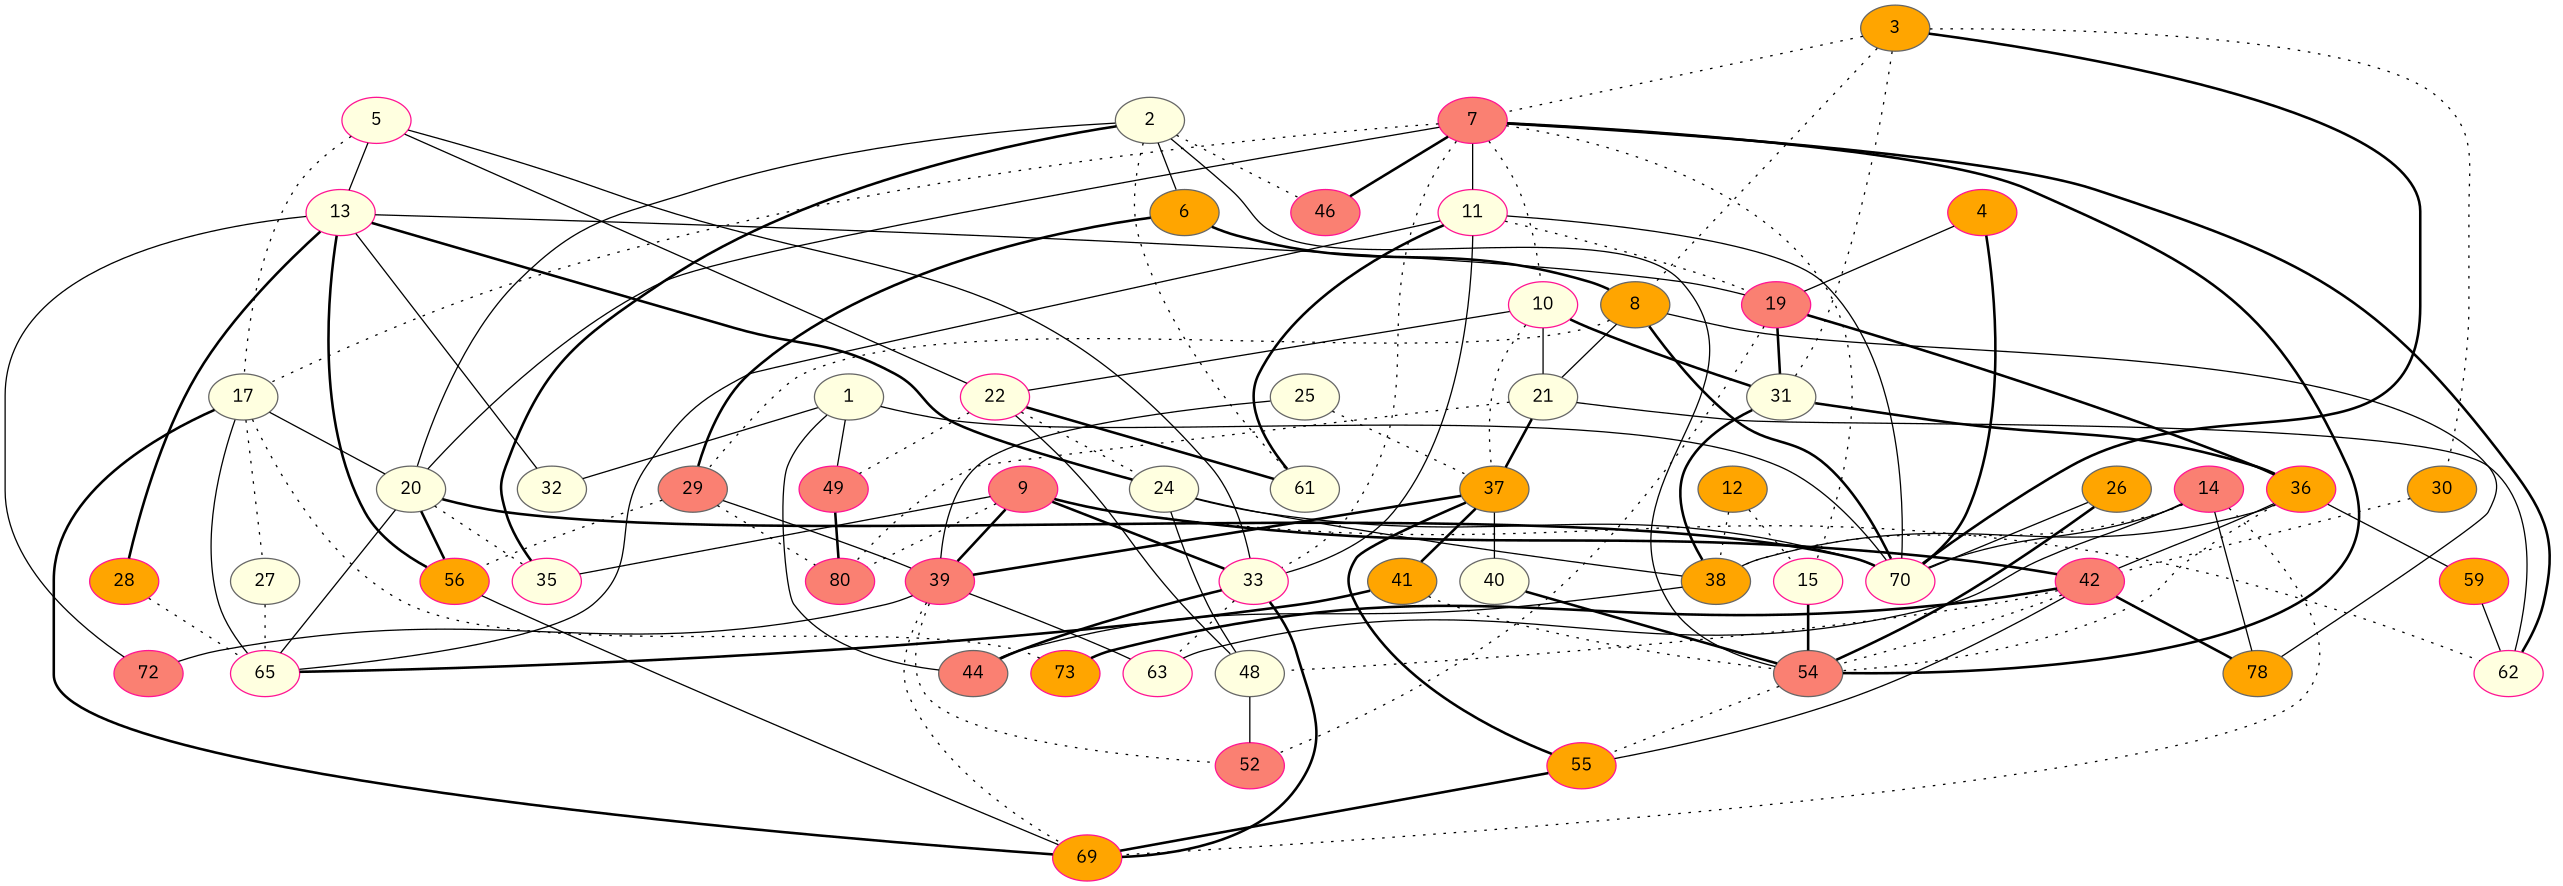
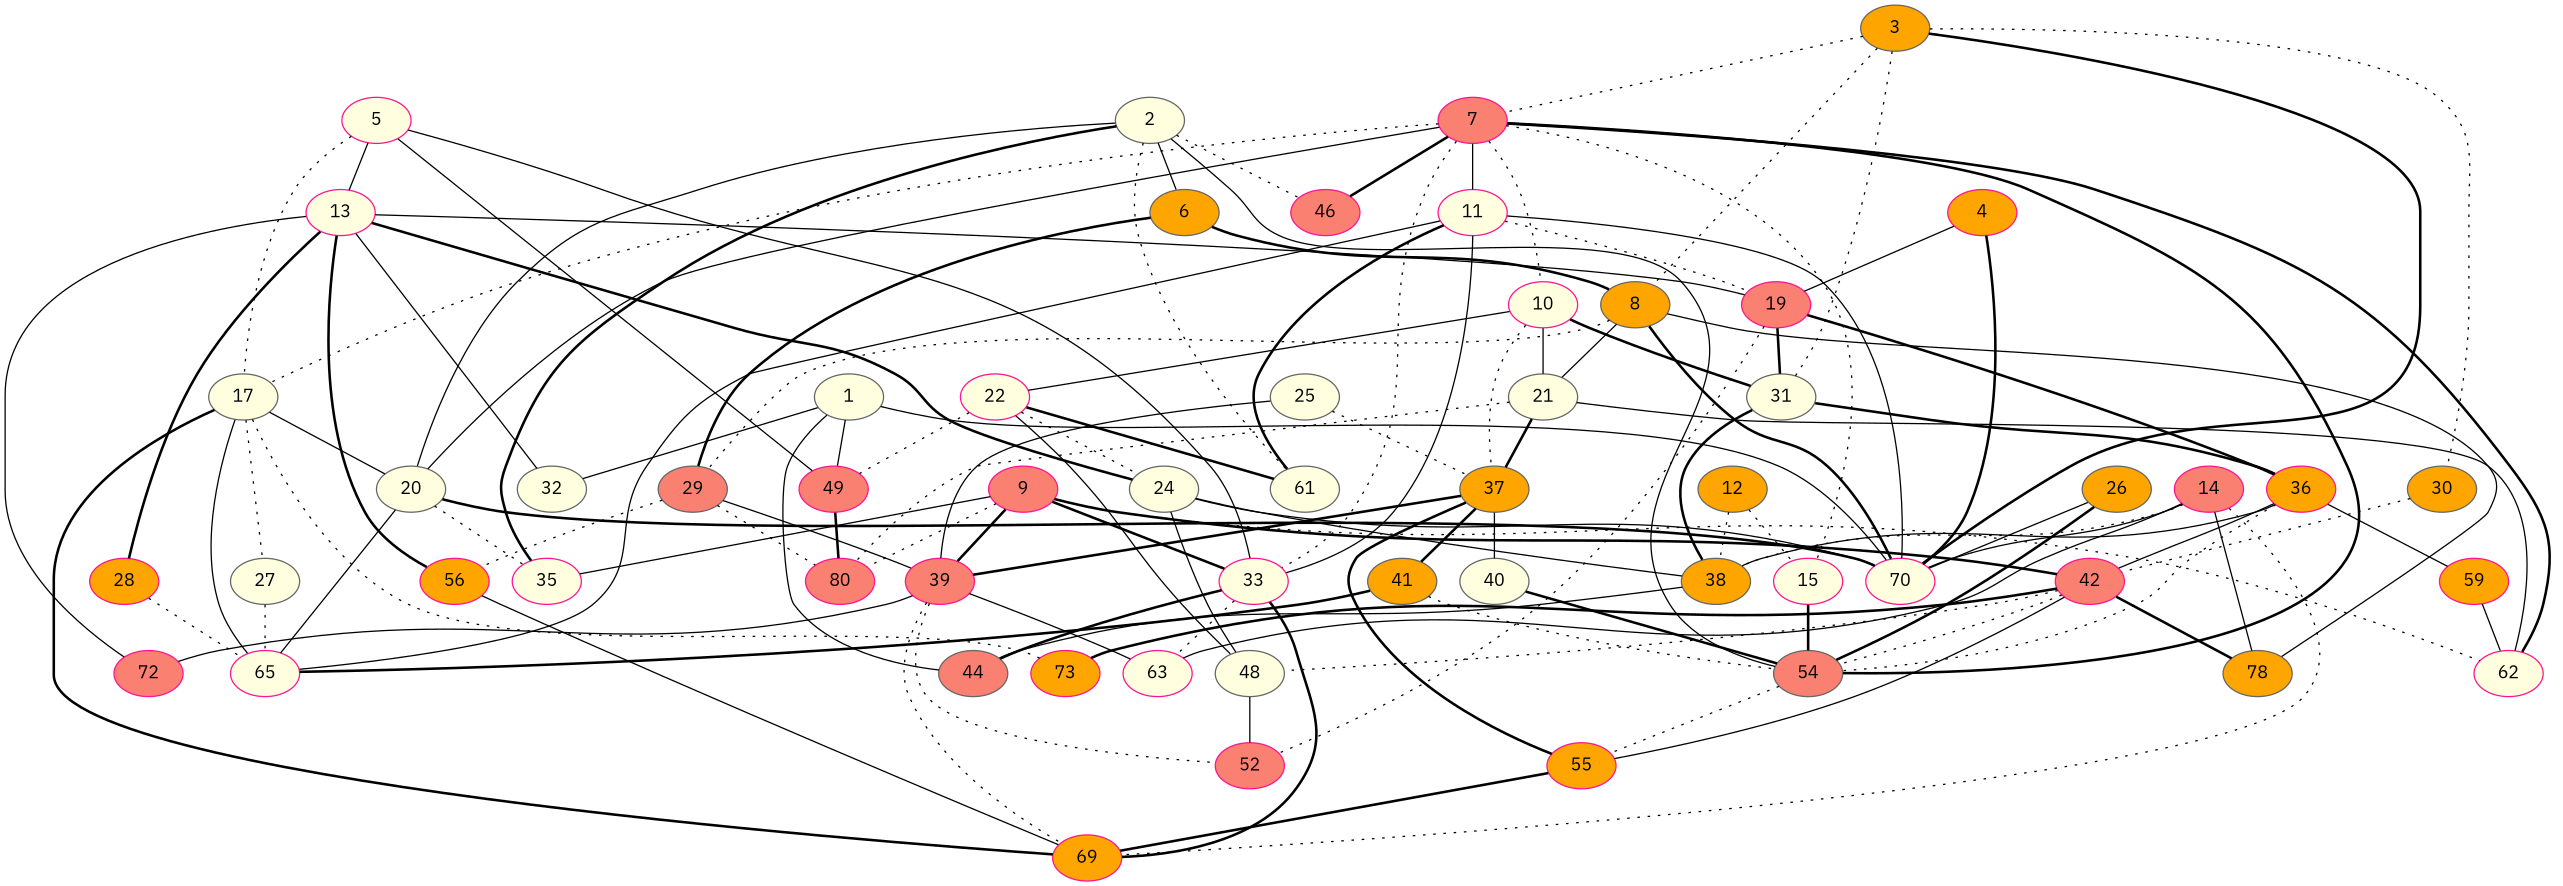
edge "5" -- "22": now "5" -- "49"
edge "20" -- "56": removed
